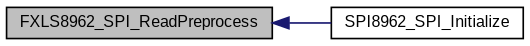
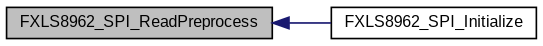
node "SPI8962_SPI_Initialize": label "SPI8962_SPI_Initialize" -> "FXLS8962_SPI_Initialize"
